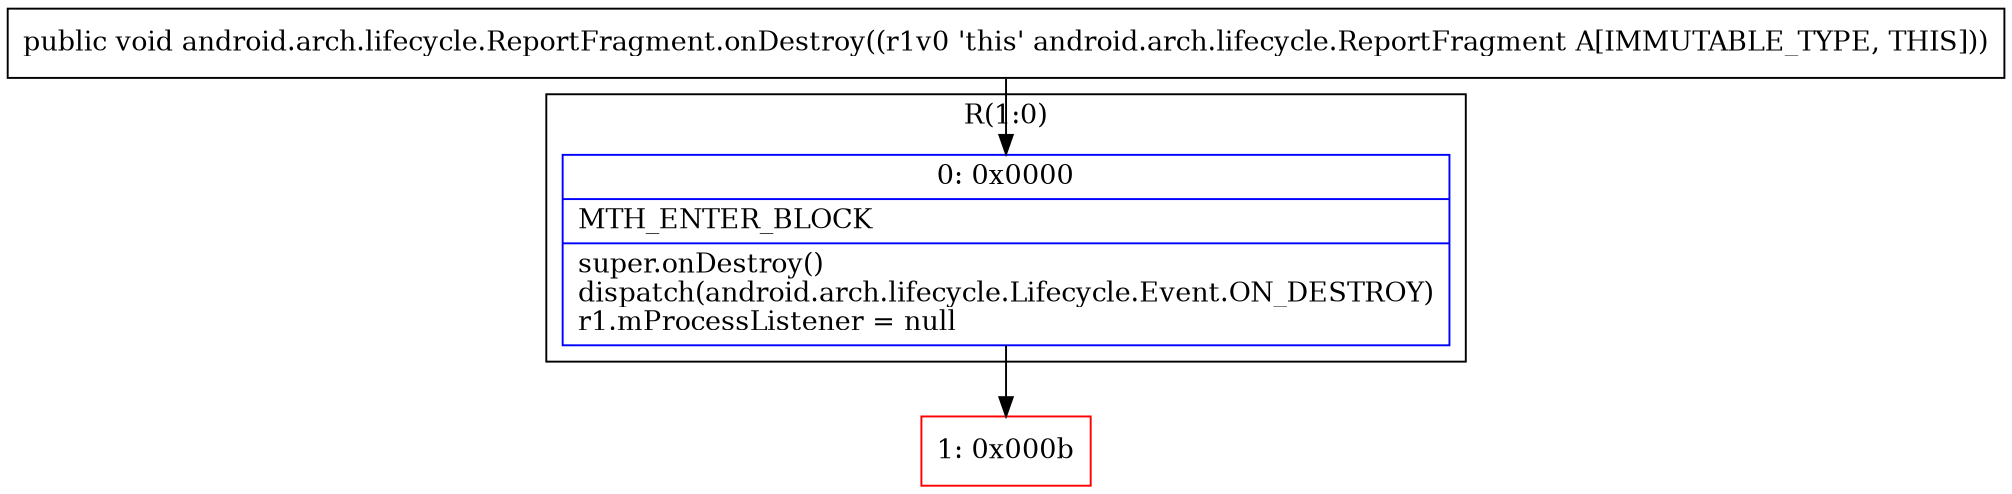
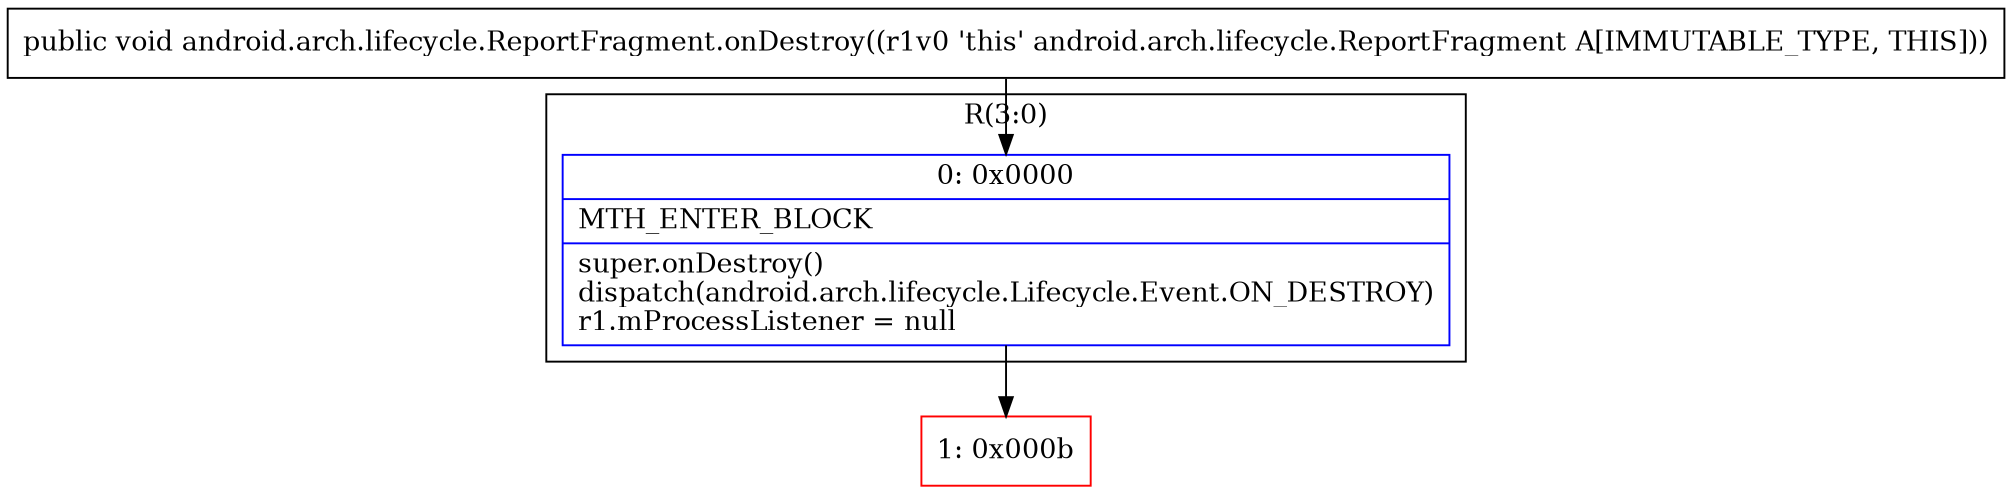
cluster "R(1:0)": label "R(1:0)" -> "R(3:0)"
